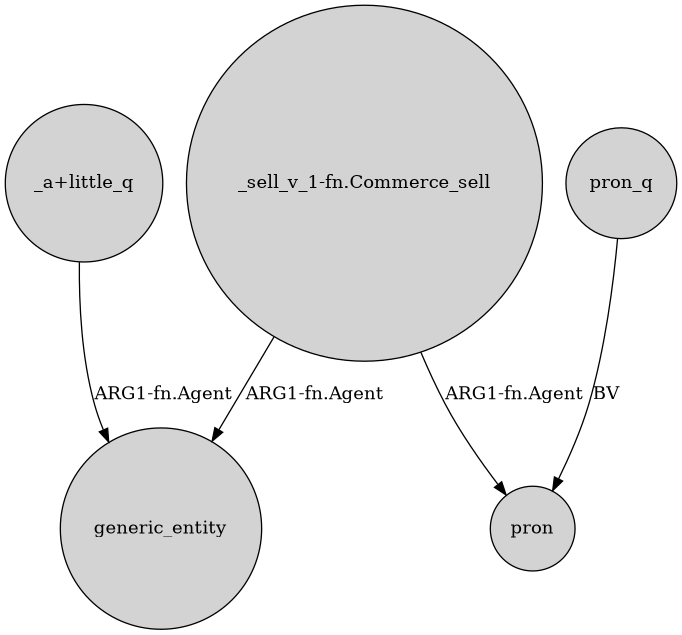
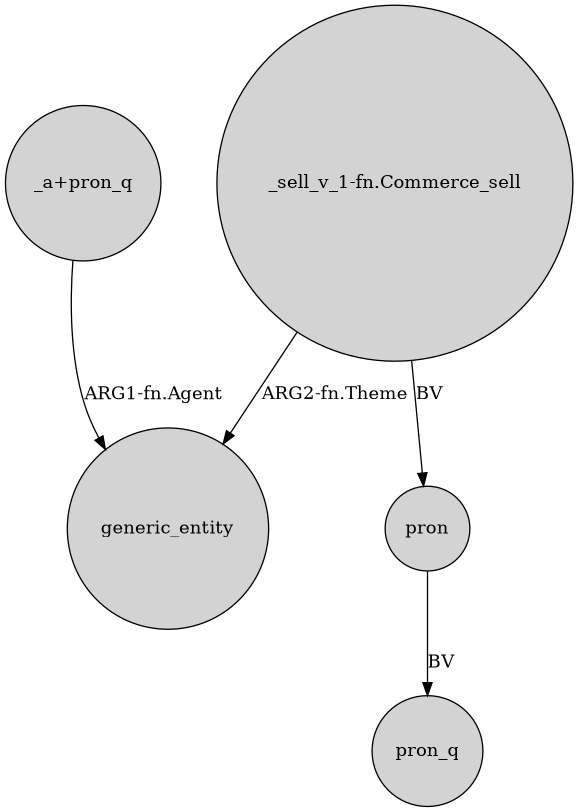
node "_a+little_q": label "_a+little_q" -> "_a+pron_q"
edge "pron_q" -> "pron": reversed
edge "_sell_v_1-fn.Commerce_sell" -> "generic_entity": label "ARG1-fn.Agent" -> "ARG2-fn.Theme"
edge "_sell_v_1-fn.Commerce_sell" -> "pron": label "ARG1-fn.Agent" -> "BV"
